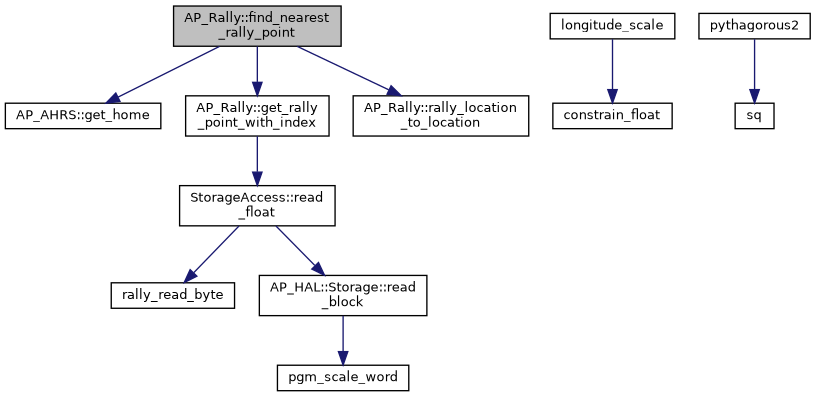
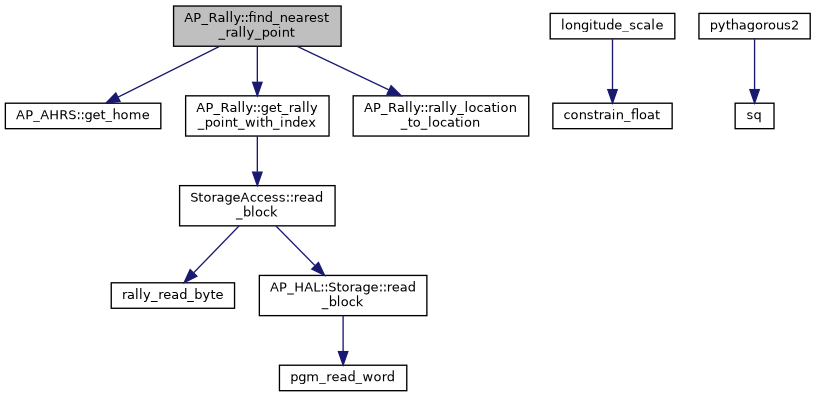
node "StorageAccess::read _float": label "StorageAccess::read _float" -> "StorageAccess::read _block"
node "pgm_scale_word": label "pgm_scale_word" -> "pgm_read_word"
